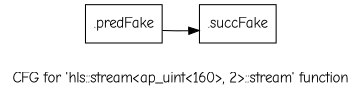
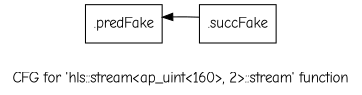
edge ".predFake" -> ".succFake": reversed
